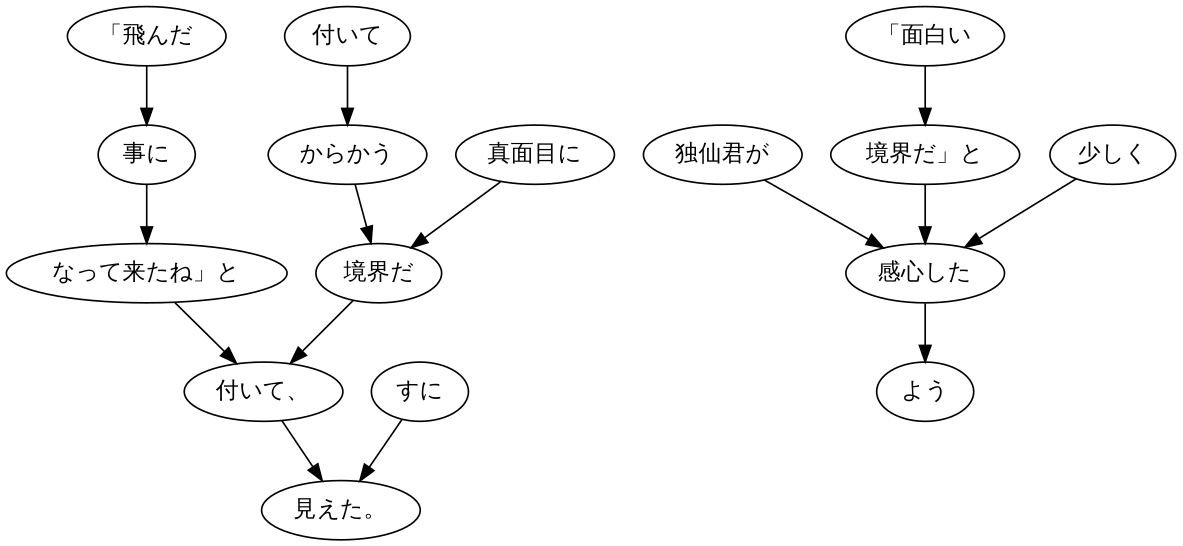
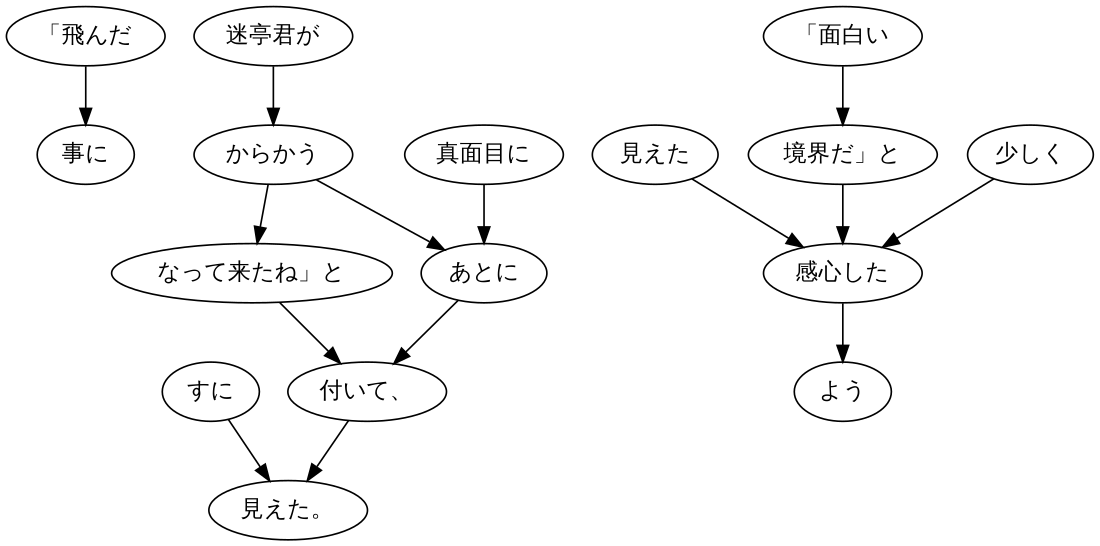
node "付いて": label "付いて" -> "迷亭君が"
node "独仙君が": label "独仙君が" -> "見えた"
edge "事に" -> "なって来たね」と": now "からかう" -> "なって来たね」と"
node "境界だ": label "境界だ" -> "あとに"
